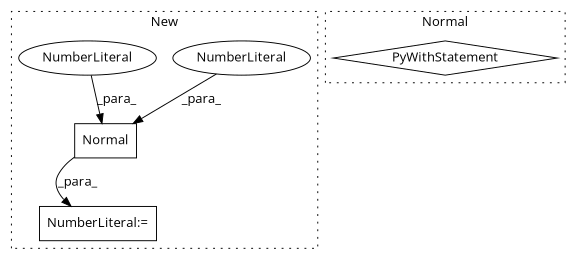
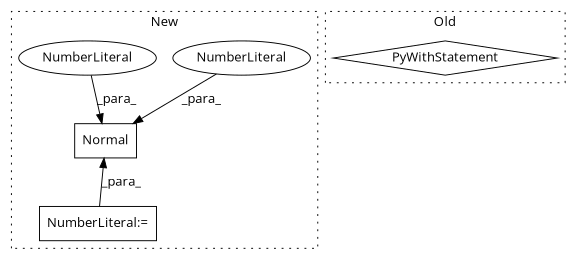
cluster "Normal": label "Normal" -> "Old"
edge "Normal" -> "NumberLiteral:=": reversed
